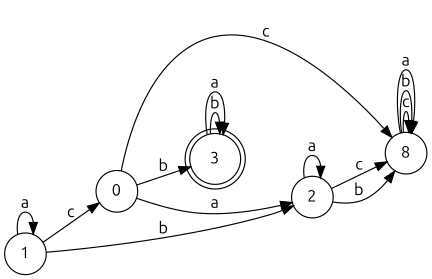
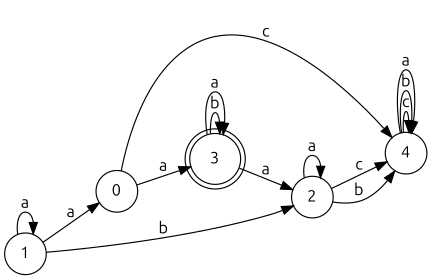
node "8": label "8" -> "4"
edge "0" -> "3": label "b" -> "a"
edge "1" -> "0": label "c" -> "a"
edge "0" -> "2": now "3" -> "2"
